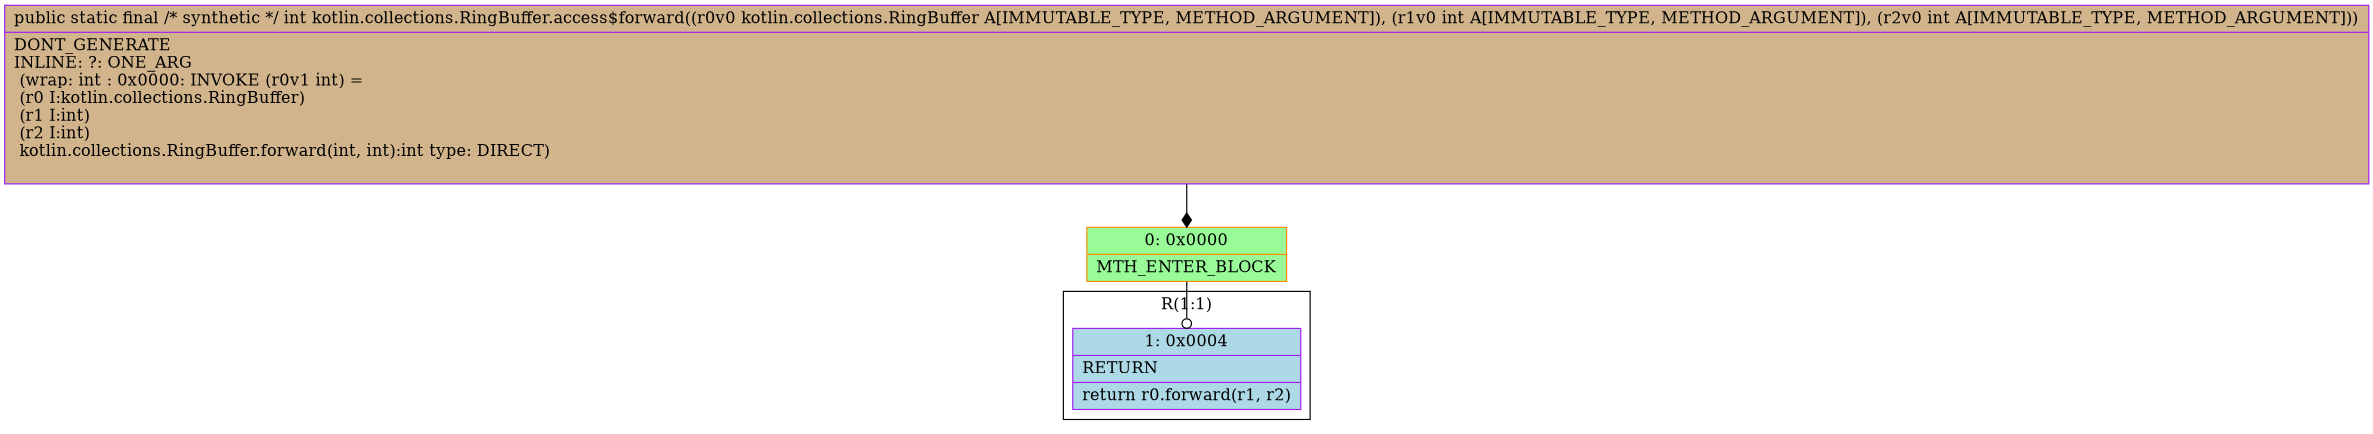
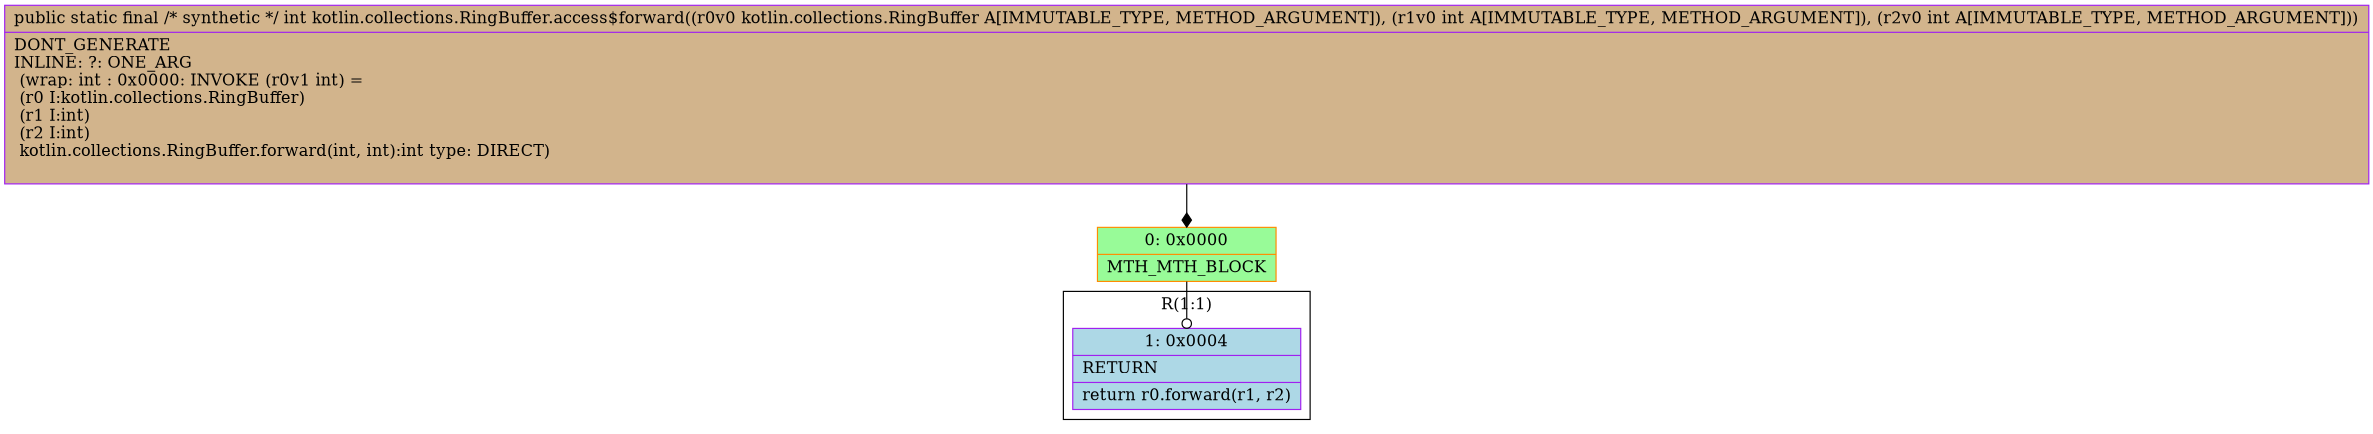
node "0: 0x0000": text "MTH_ENTER_BLOCK" -> "MTH_MTH_BLOCK"
